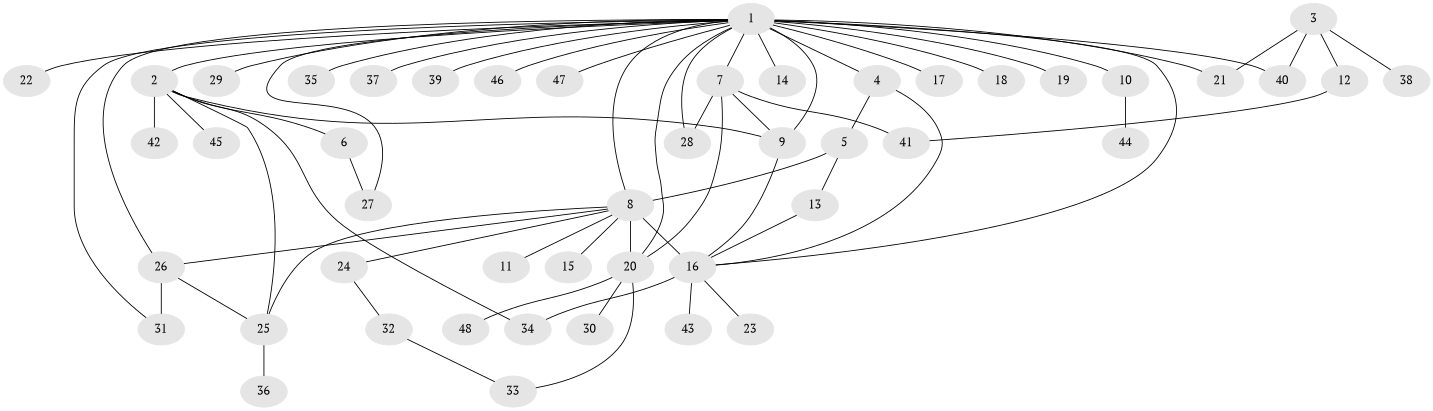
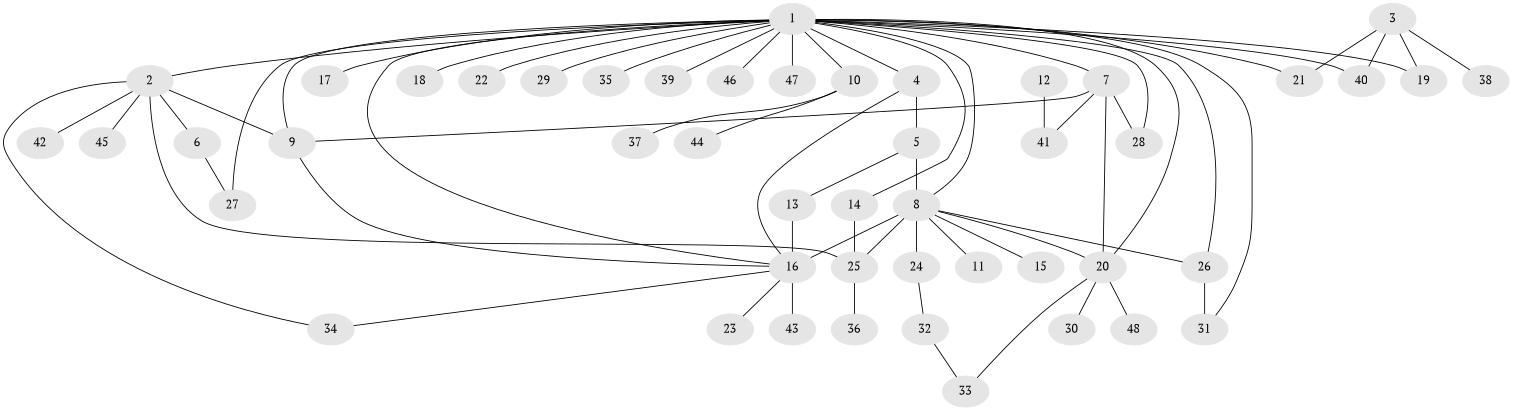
edge "1" -- "37": now "10" -- "37"
edge "3" -- "12": now "3" -- "19"
edge "26" -- "25": now "14" -- "25"
